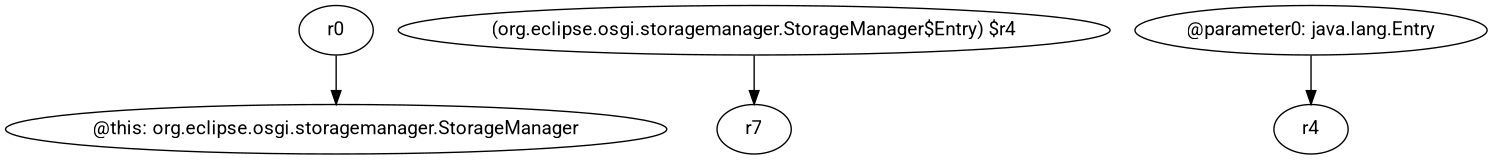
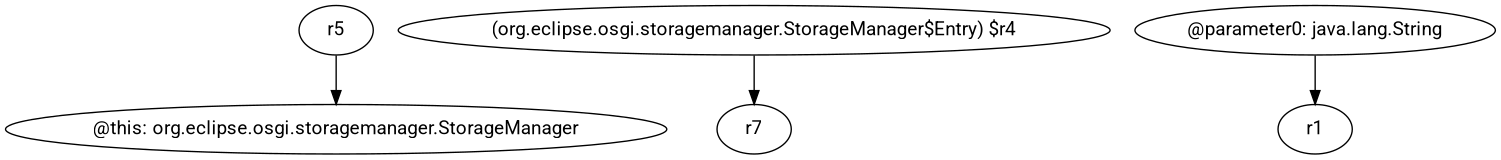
node "r0": label "r0" -> "r5"
node "@parameter0: java.lang.Entry": label "@parameter0: java.lang.Entry" -> "@parameter0: java.lang.String"
node "r4": label "r4" -> "r1"
